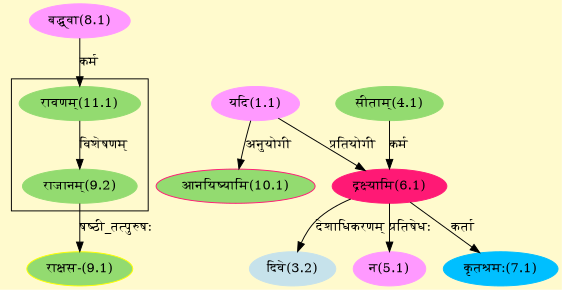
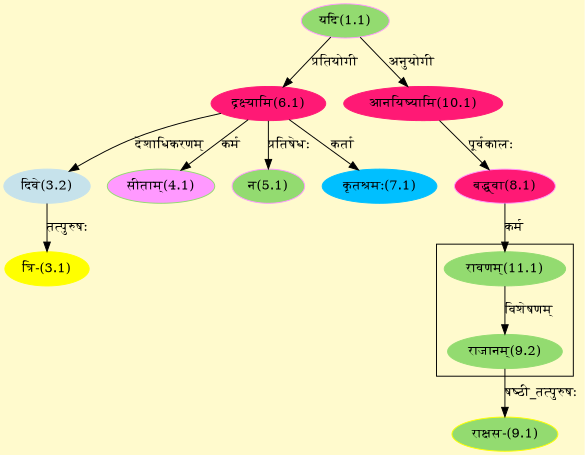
node "बद्ध्वा(8.1)": fillcolor #ff99ff -> #ff1975
node "यदि(1.1)": fillcolor #ff99ff -> #93db70
node "सीताम्(4.1)": fillcolor #93db70 -> #ff99ff
edge "सीताम्(4.1)" -> "द्रक्ष्यामि(6.1)": reversed
edge "आनयिष्यामि(10.1)" -> "बद्ध्वा(8.1)": added, label "पूर्वकालः"
node "आनयिष्यामि(10.1)": fillcolor #93db70 -> #ff1975
node "त्रि-(3.1)": added
node "न(5.1)": fillcolor #ff99ff -> #93db70
